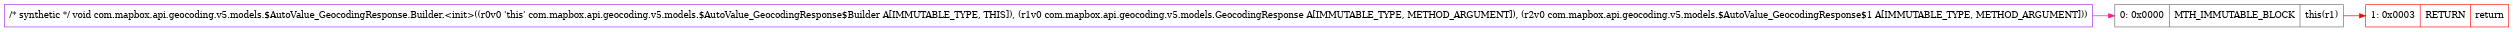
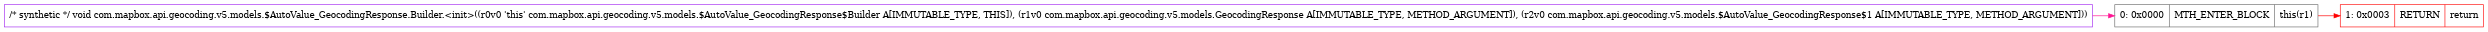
node "0: 0x0000": text "MTH_IMMUTABLE_BLOCK" -> "MTH_ENTER_BLOCK"
